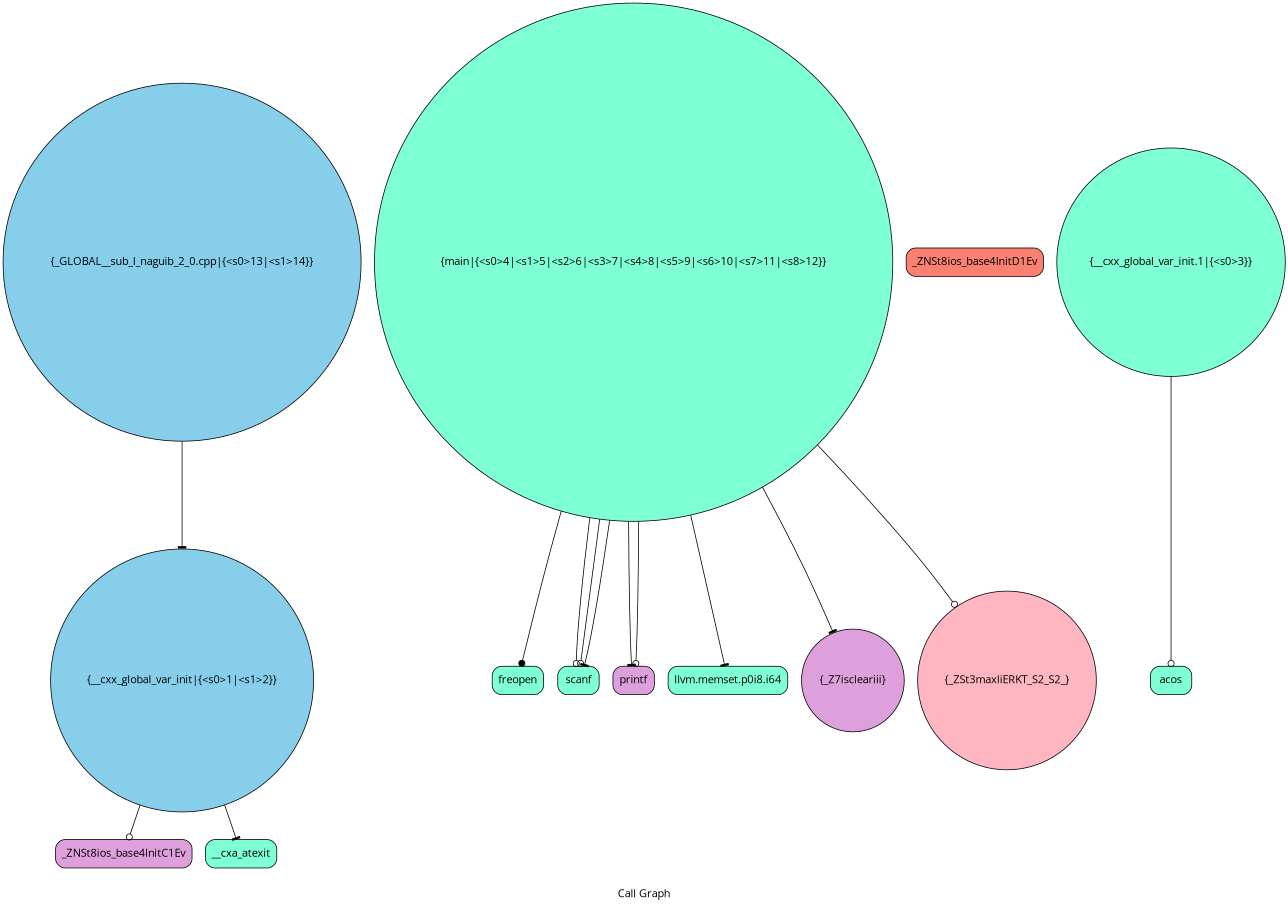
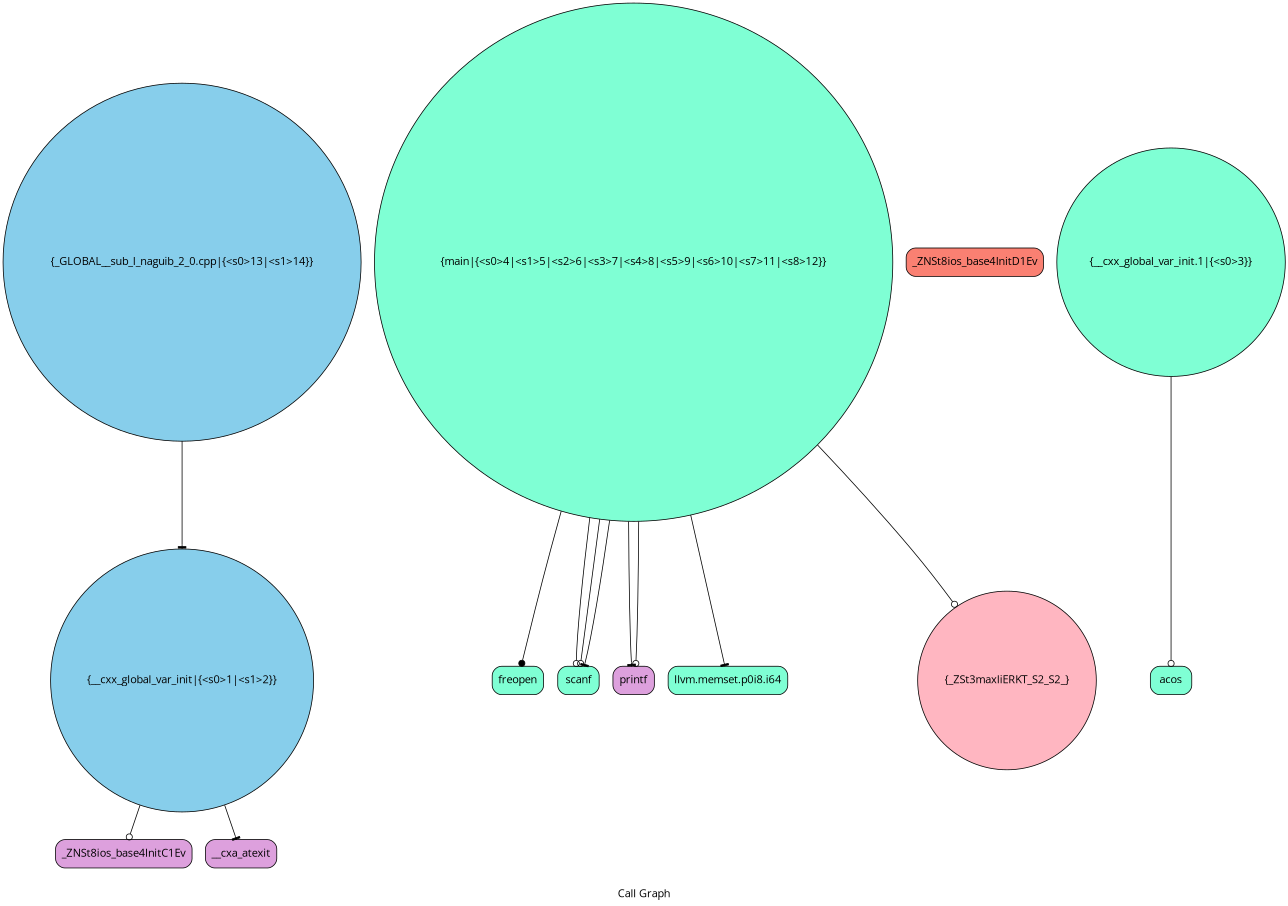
node "{_Z7iscleariii}": removed
node "__cxa_atexit": fillcolor aquamarine -> plum
